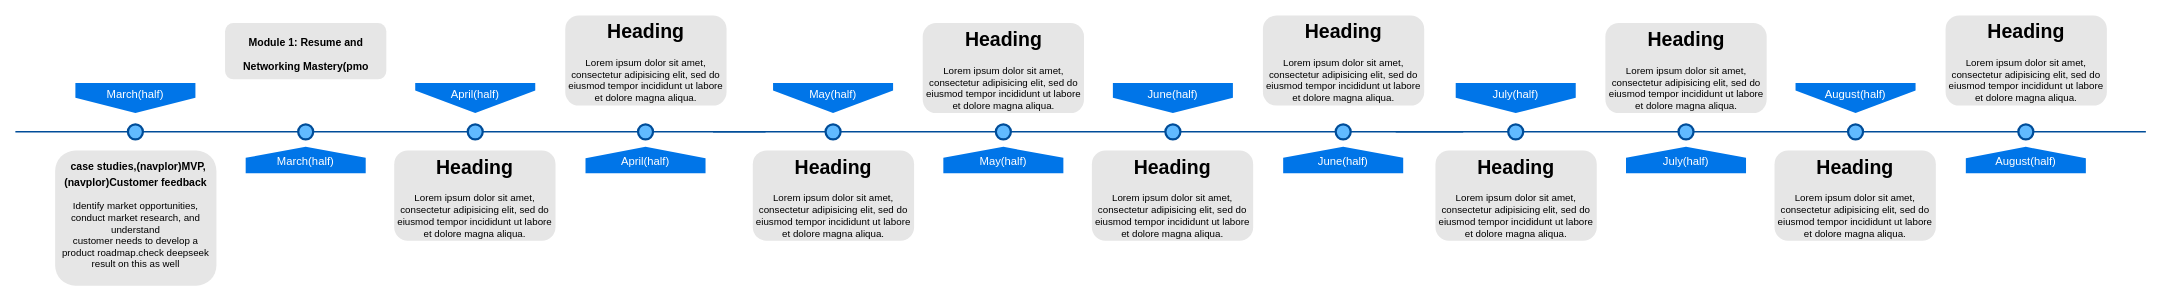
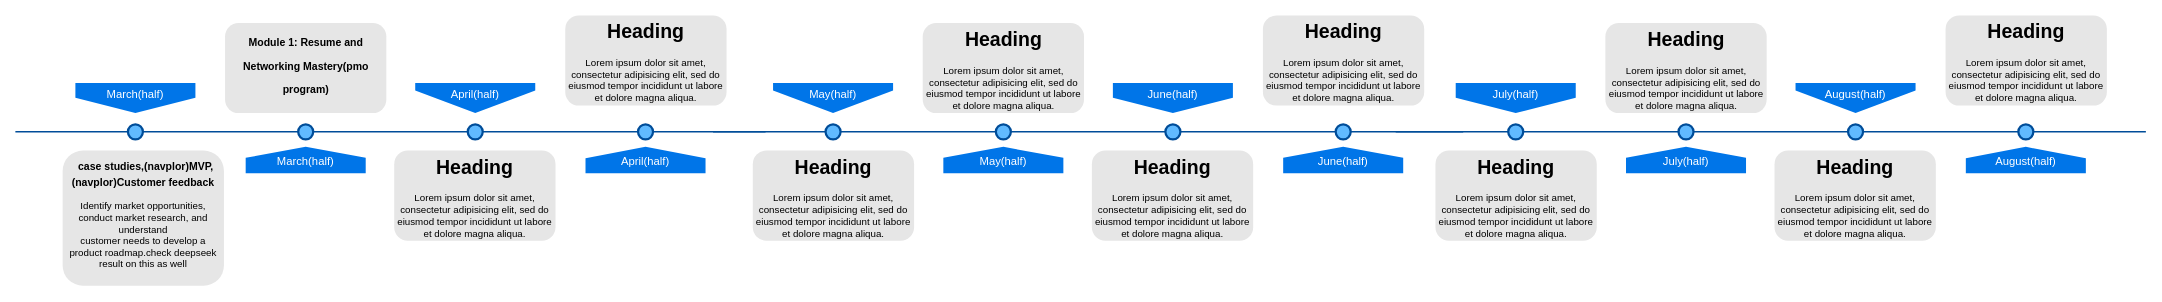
node "Module 1: Resume and Networking Mastery(pmo program)": size 161x56 -> 161x90
node "case studies,(navplor)MVP,(navplor)Customer feedbackIdentify market opportunities, conduct market research, and understand customer needs to develop a product roadmap.check deepseek result on this as well": moved (136, 218) -> (143, 218)
